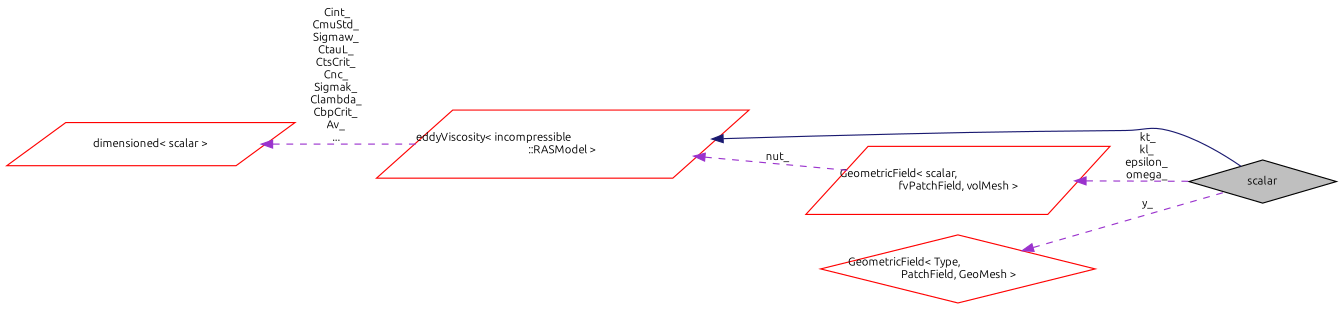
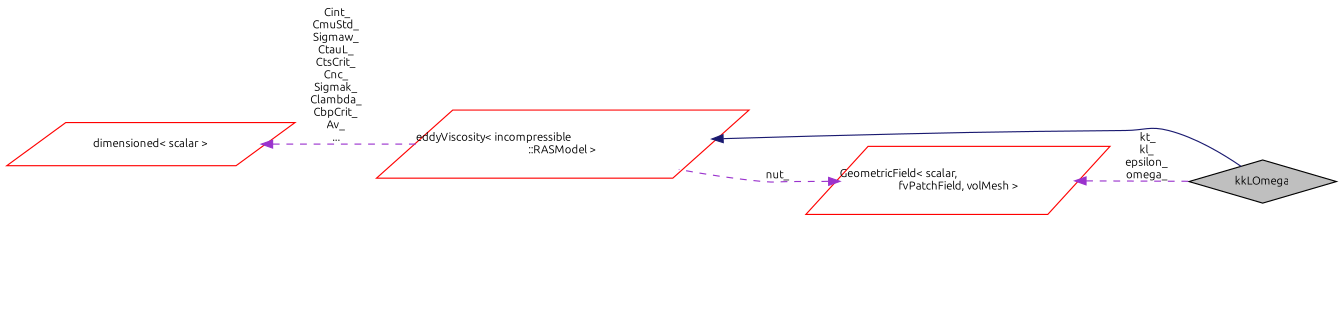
edge "GeometricField< scalar, fvPatchField, volMesh >" -> "eddyViscosity< incompressible ::RASModel >": reversed
node "scalar": label "scalar" -> "kkLOmega"
node "GeometricField< Type, PatchField, GeoMesh >": removed
